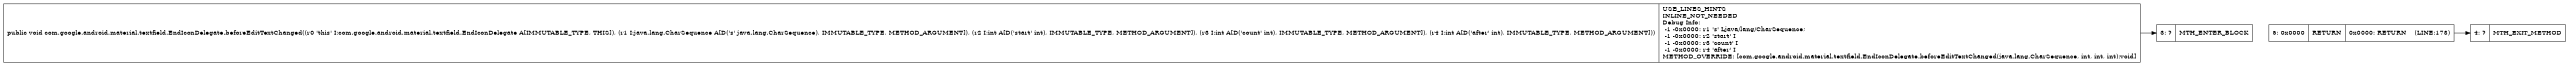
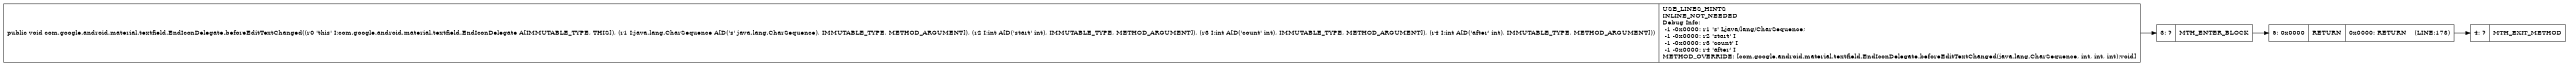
edge "3: ?" -> "5: 0x0000": added
